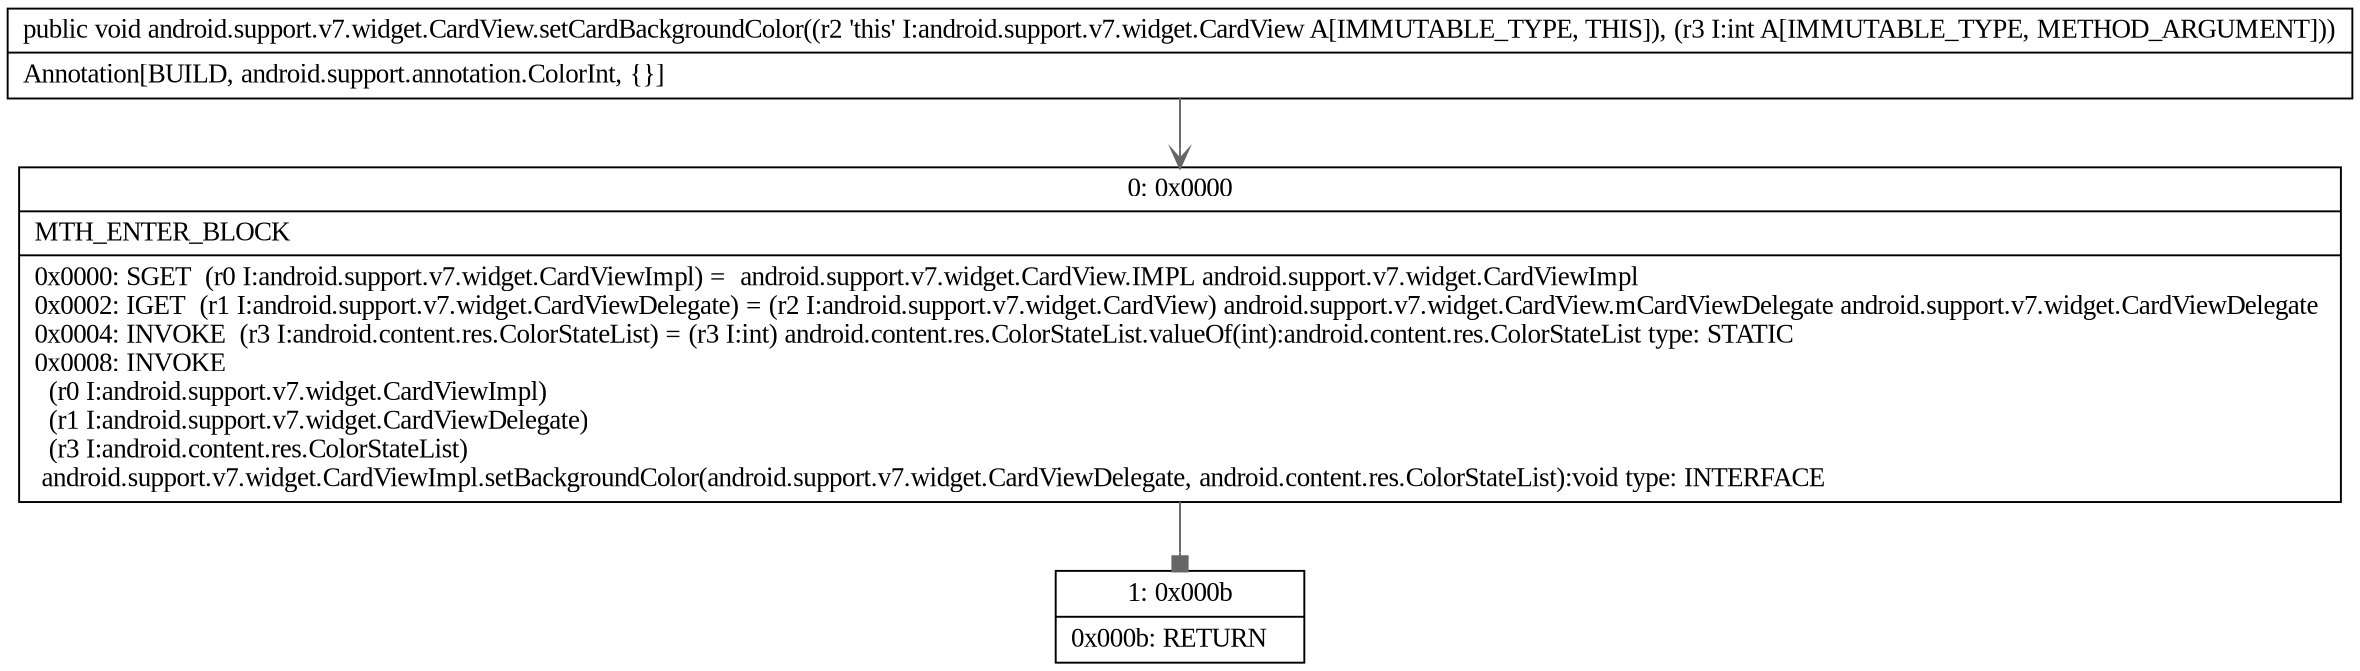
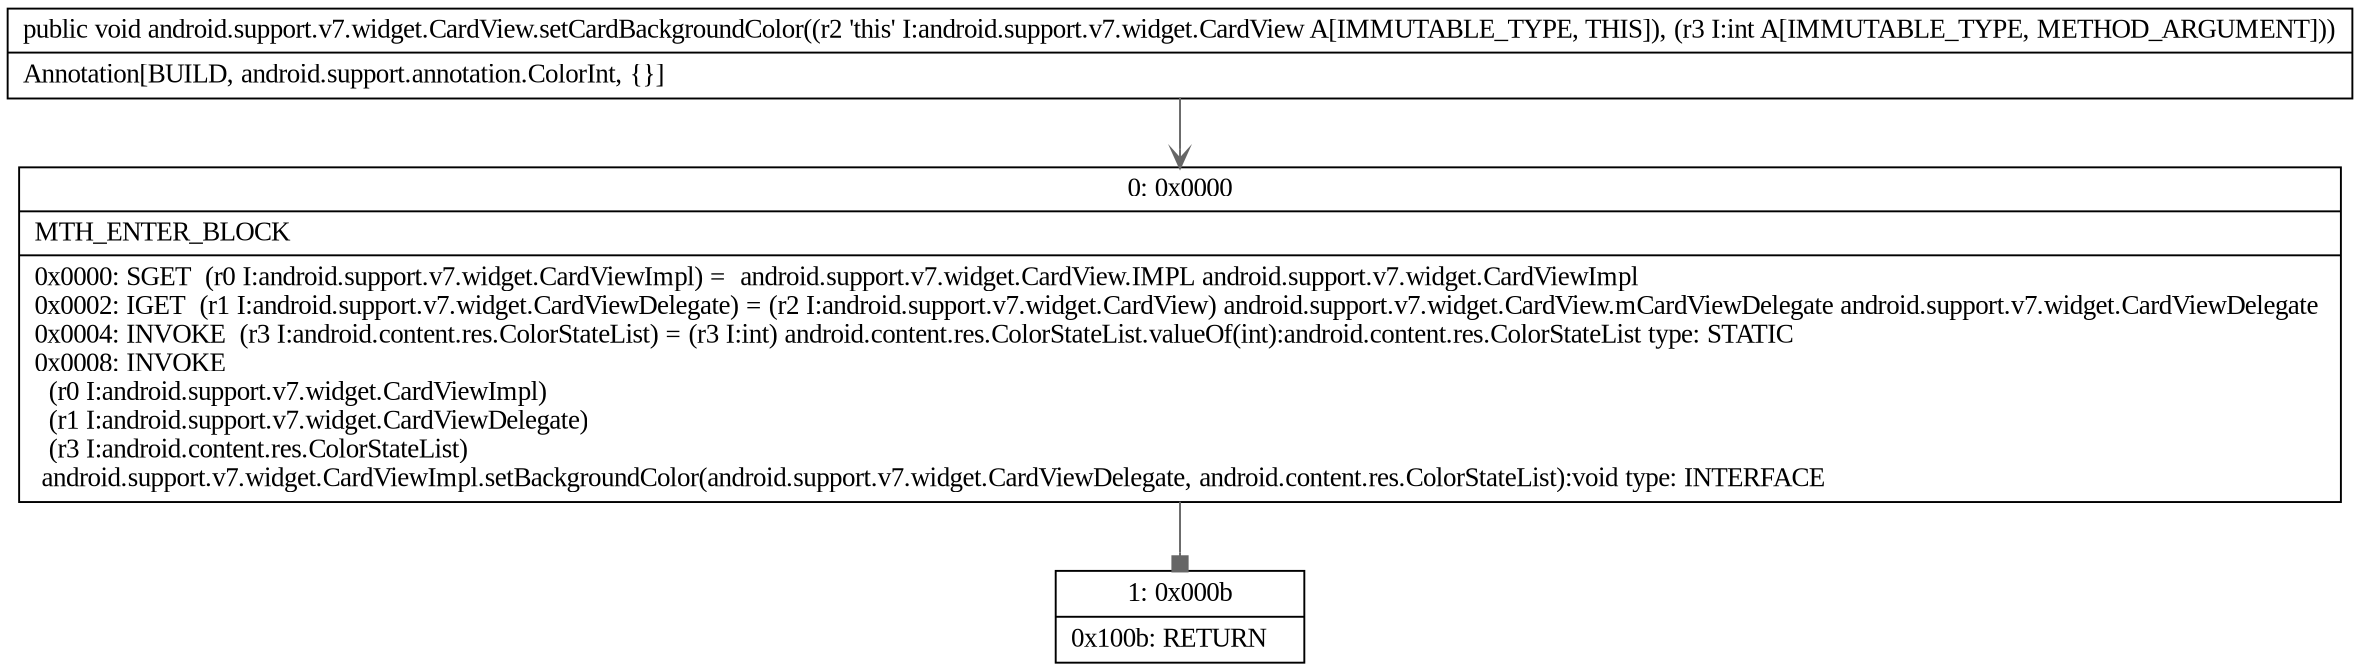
node "1: 0x000b": text "0x000b: RETURN" -> "0x100b: RETURN"
